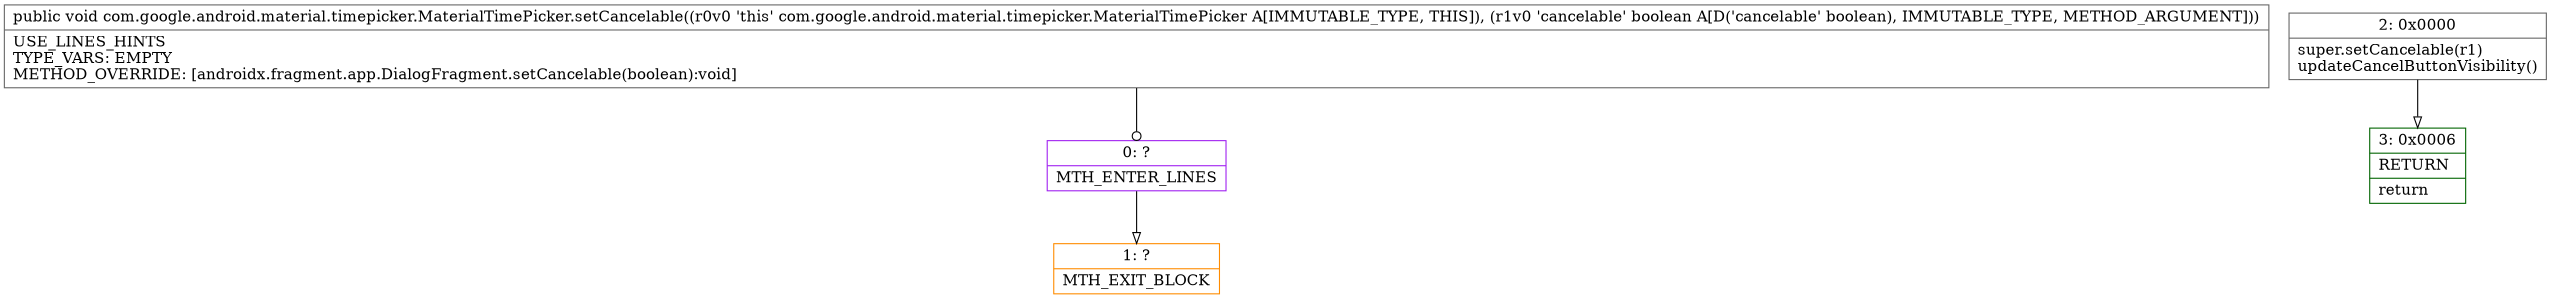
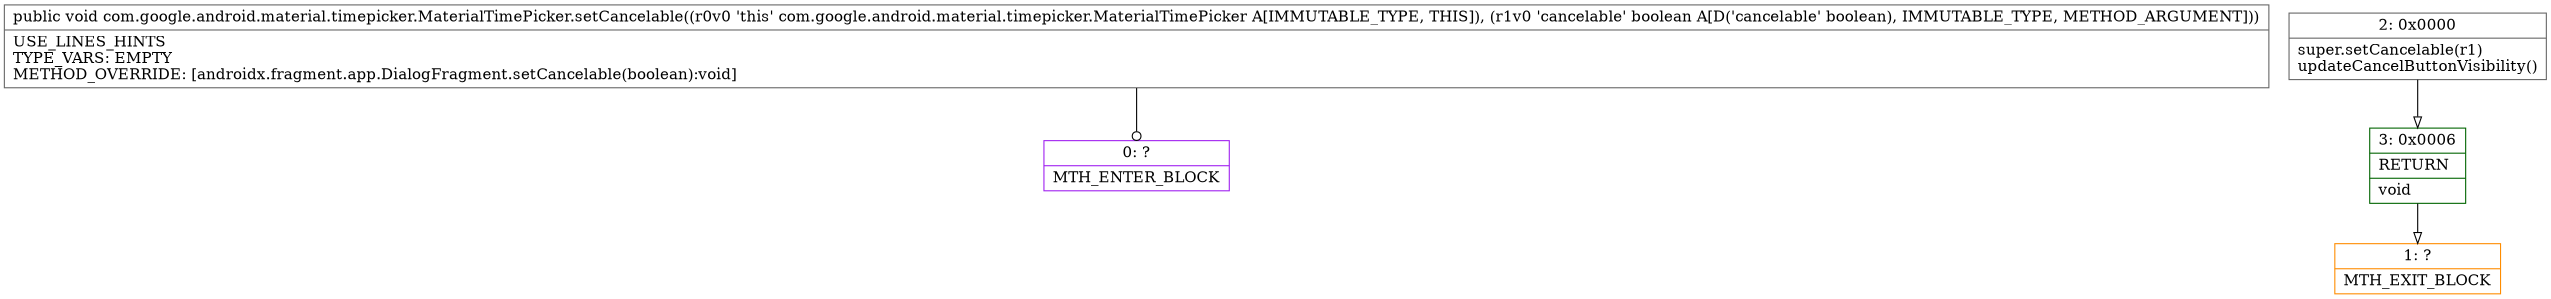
node "0: ?": text "MTH_ENTER_LINES" -> "MTH_ENTER_BLOCK"
node "3: 0x0006": text "return" -> "void"
edge "0: ?" -> "1: ?": now "3: 0x0006" -> "1: ?"
